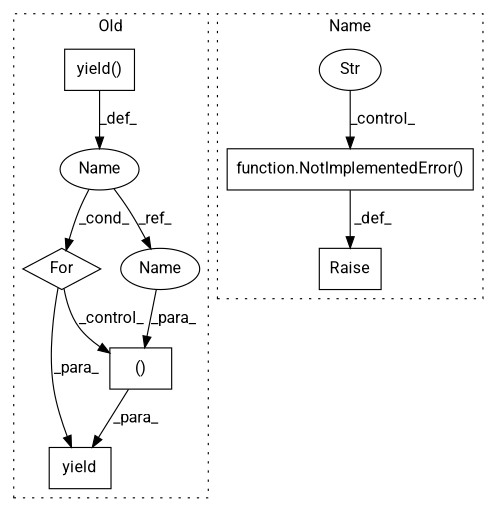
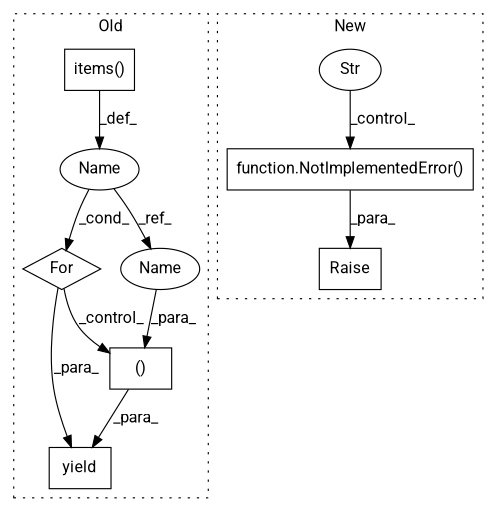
cluster "Name": label "Name" -> "New"
node "yield()": label "yield()" -> "items()"
edge "function.NotImplementedError()" -> "Raise": label "_def_" -> "_para_"
